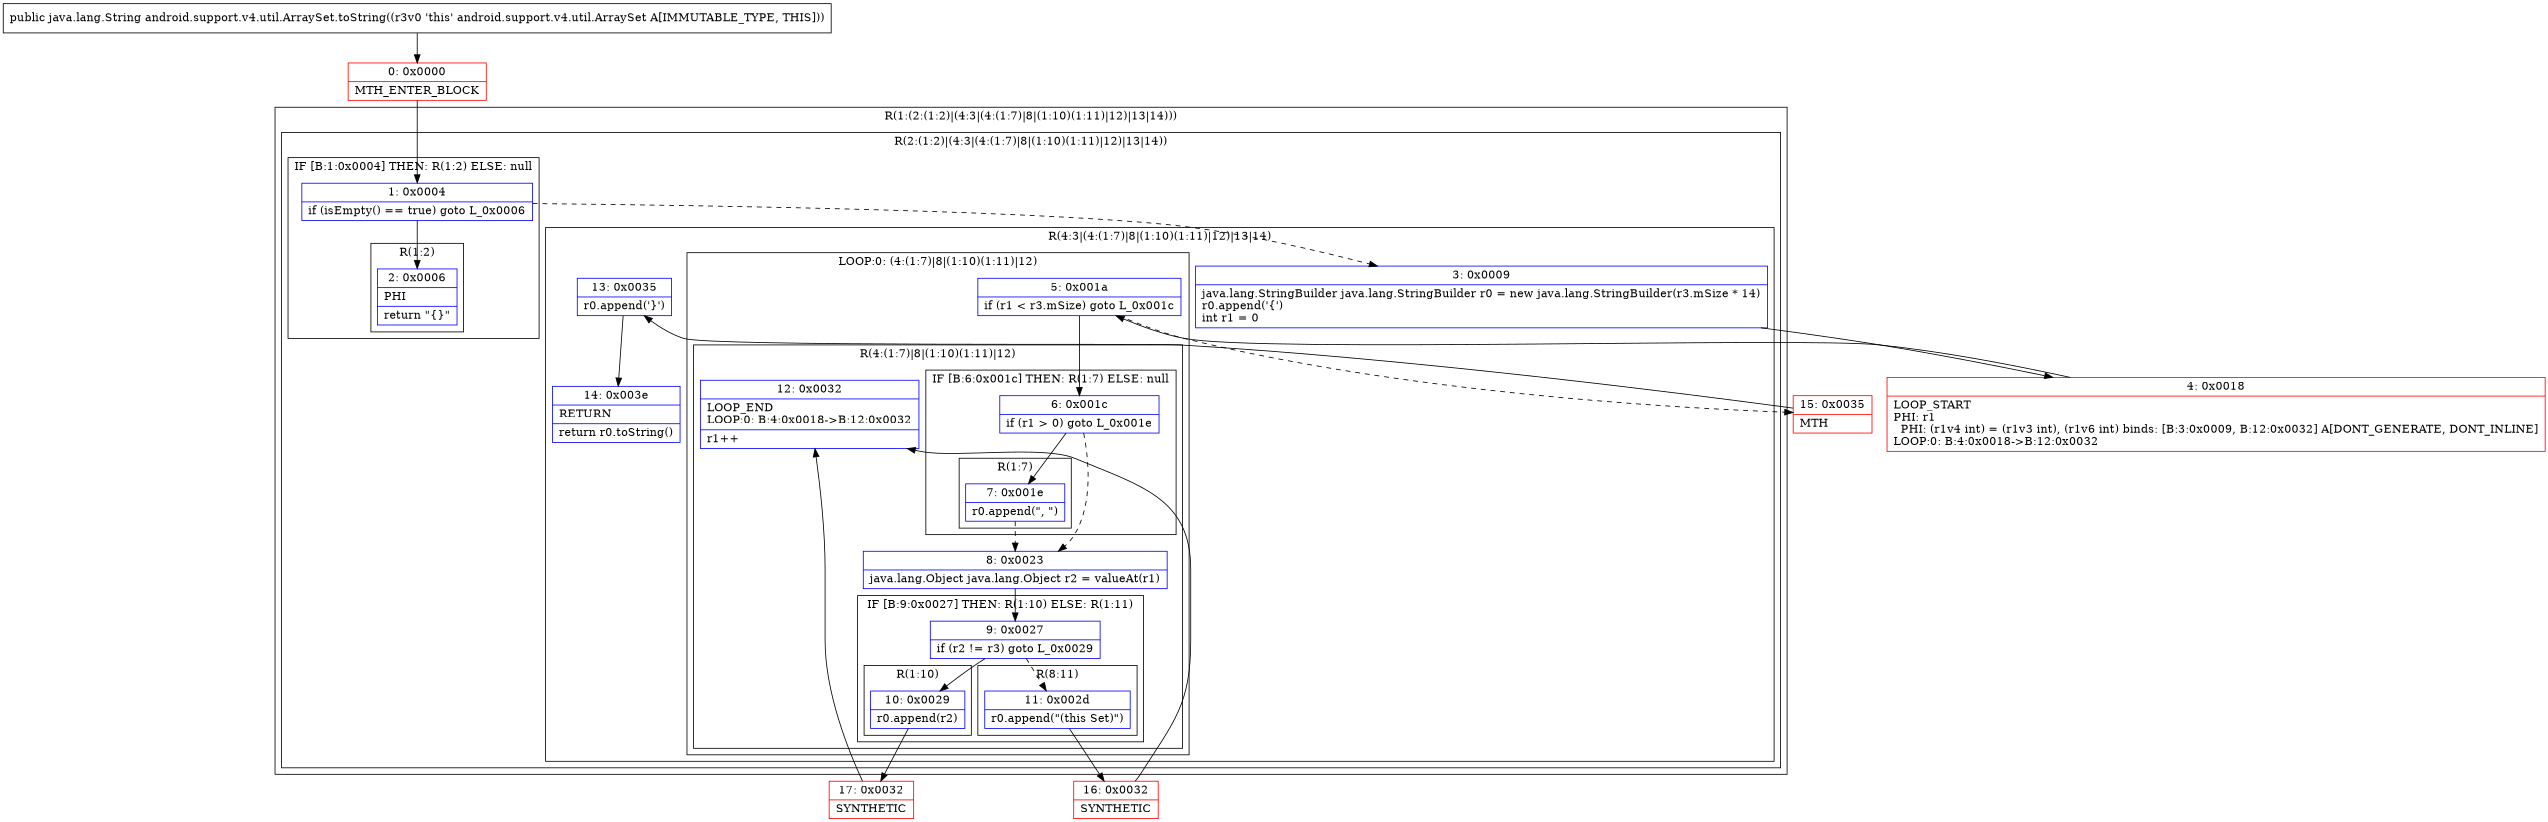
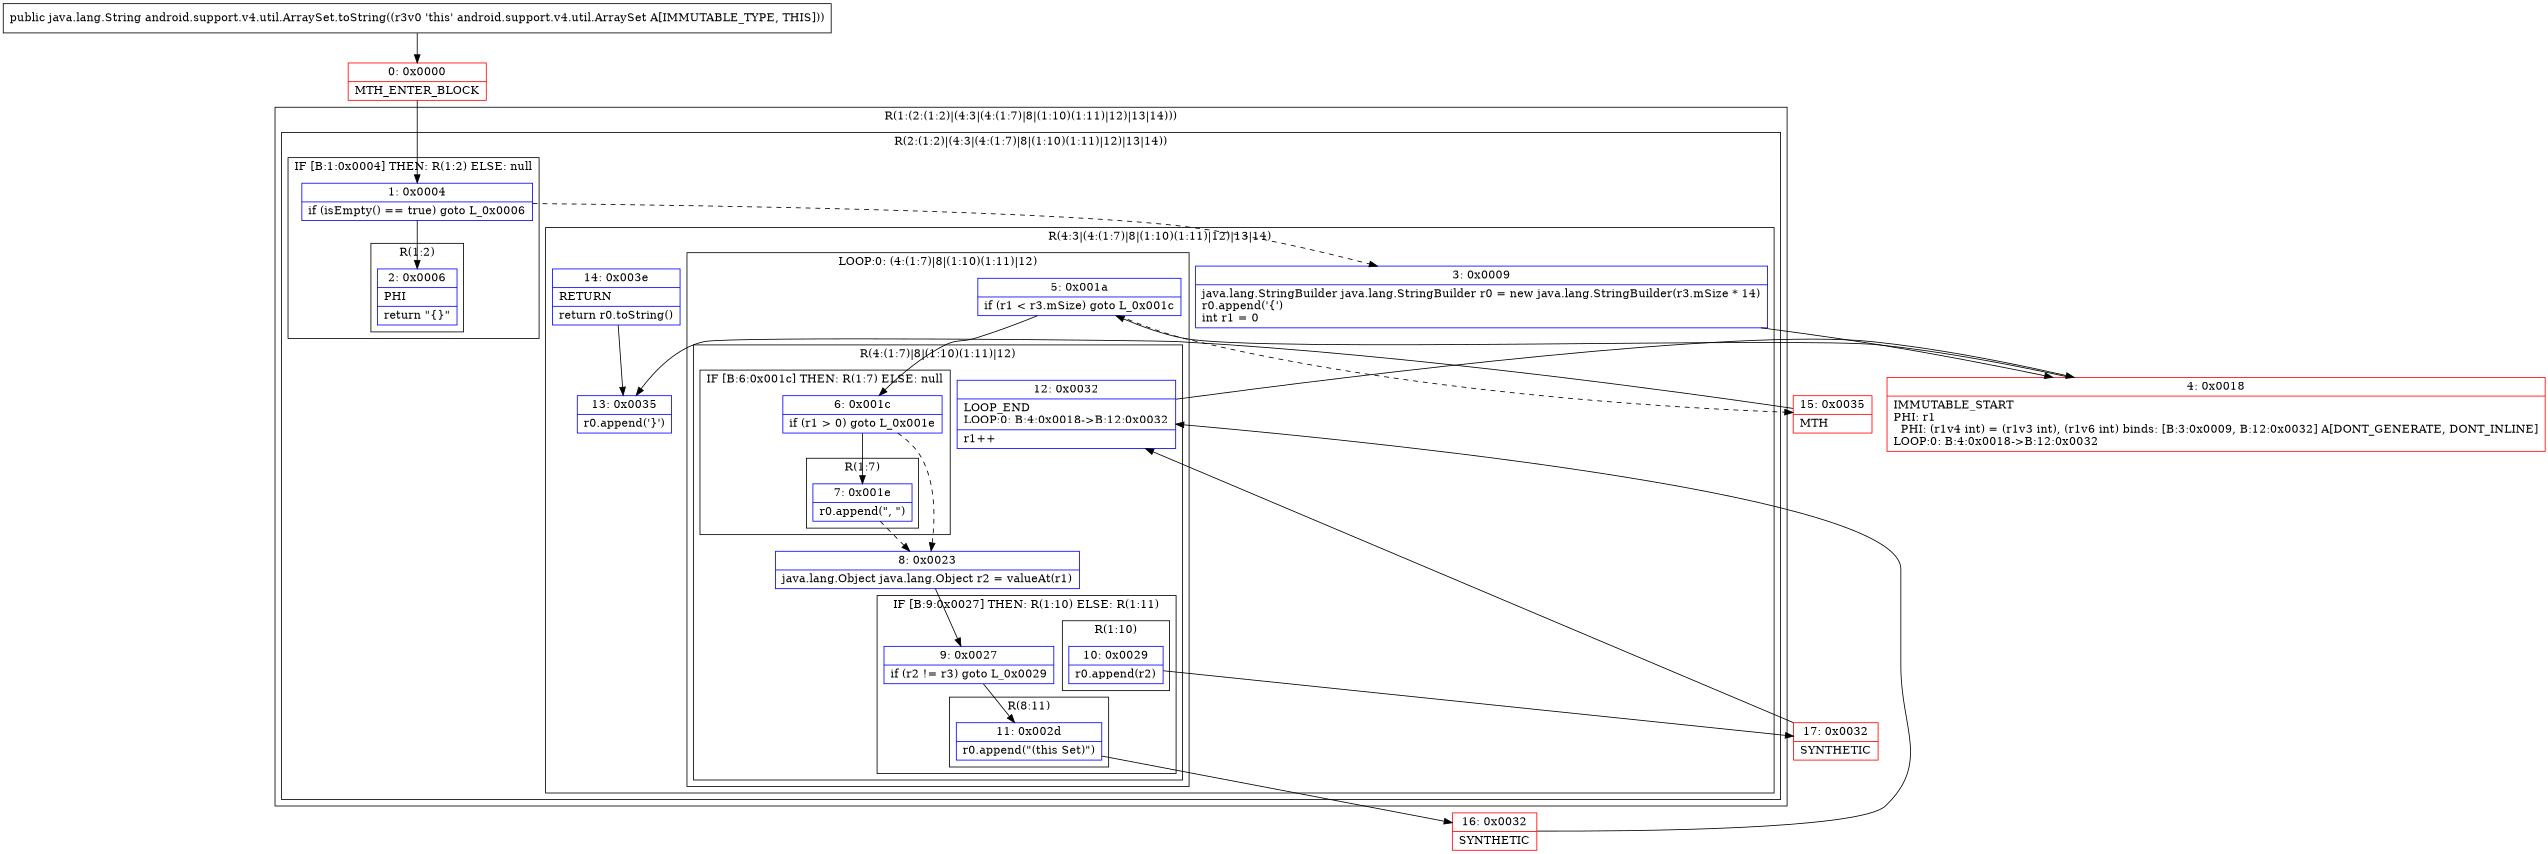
edge "13: 0x0035" -> "14: 0x003e": reversed
edge "12: 0x0032" -> "4: 0x0018": added
node "4: 0x0018": text "LOOP_START" -> "IMMUTABLE_START"
edge "9: 0x0027" -> "11: 0x002d": style dashed -> solid
edge "9: 0x0027" -> "10: 0x0029": removed
